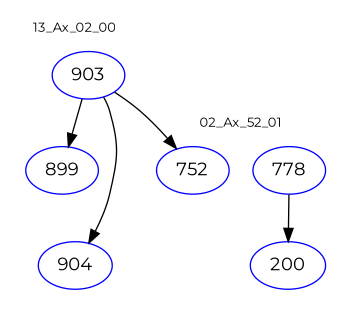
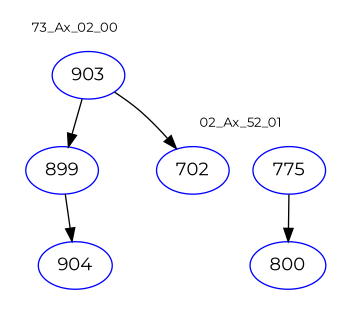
cluster "13_Ax_02_00": label "13_Ax_02_00" -> "73_Ax_02_00"
edge "903" -> "904": now "899" -> "904"
node "752": label "752" -> "702"
node "778": label "778" -> "775"
node "200": label "200" -> "800"
